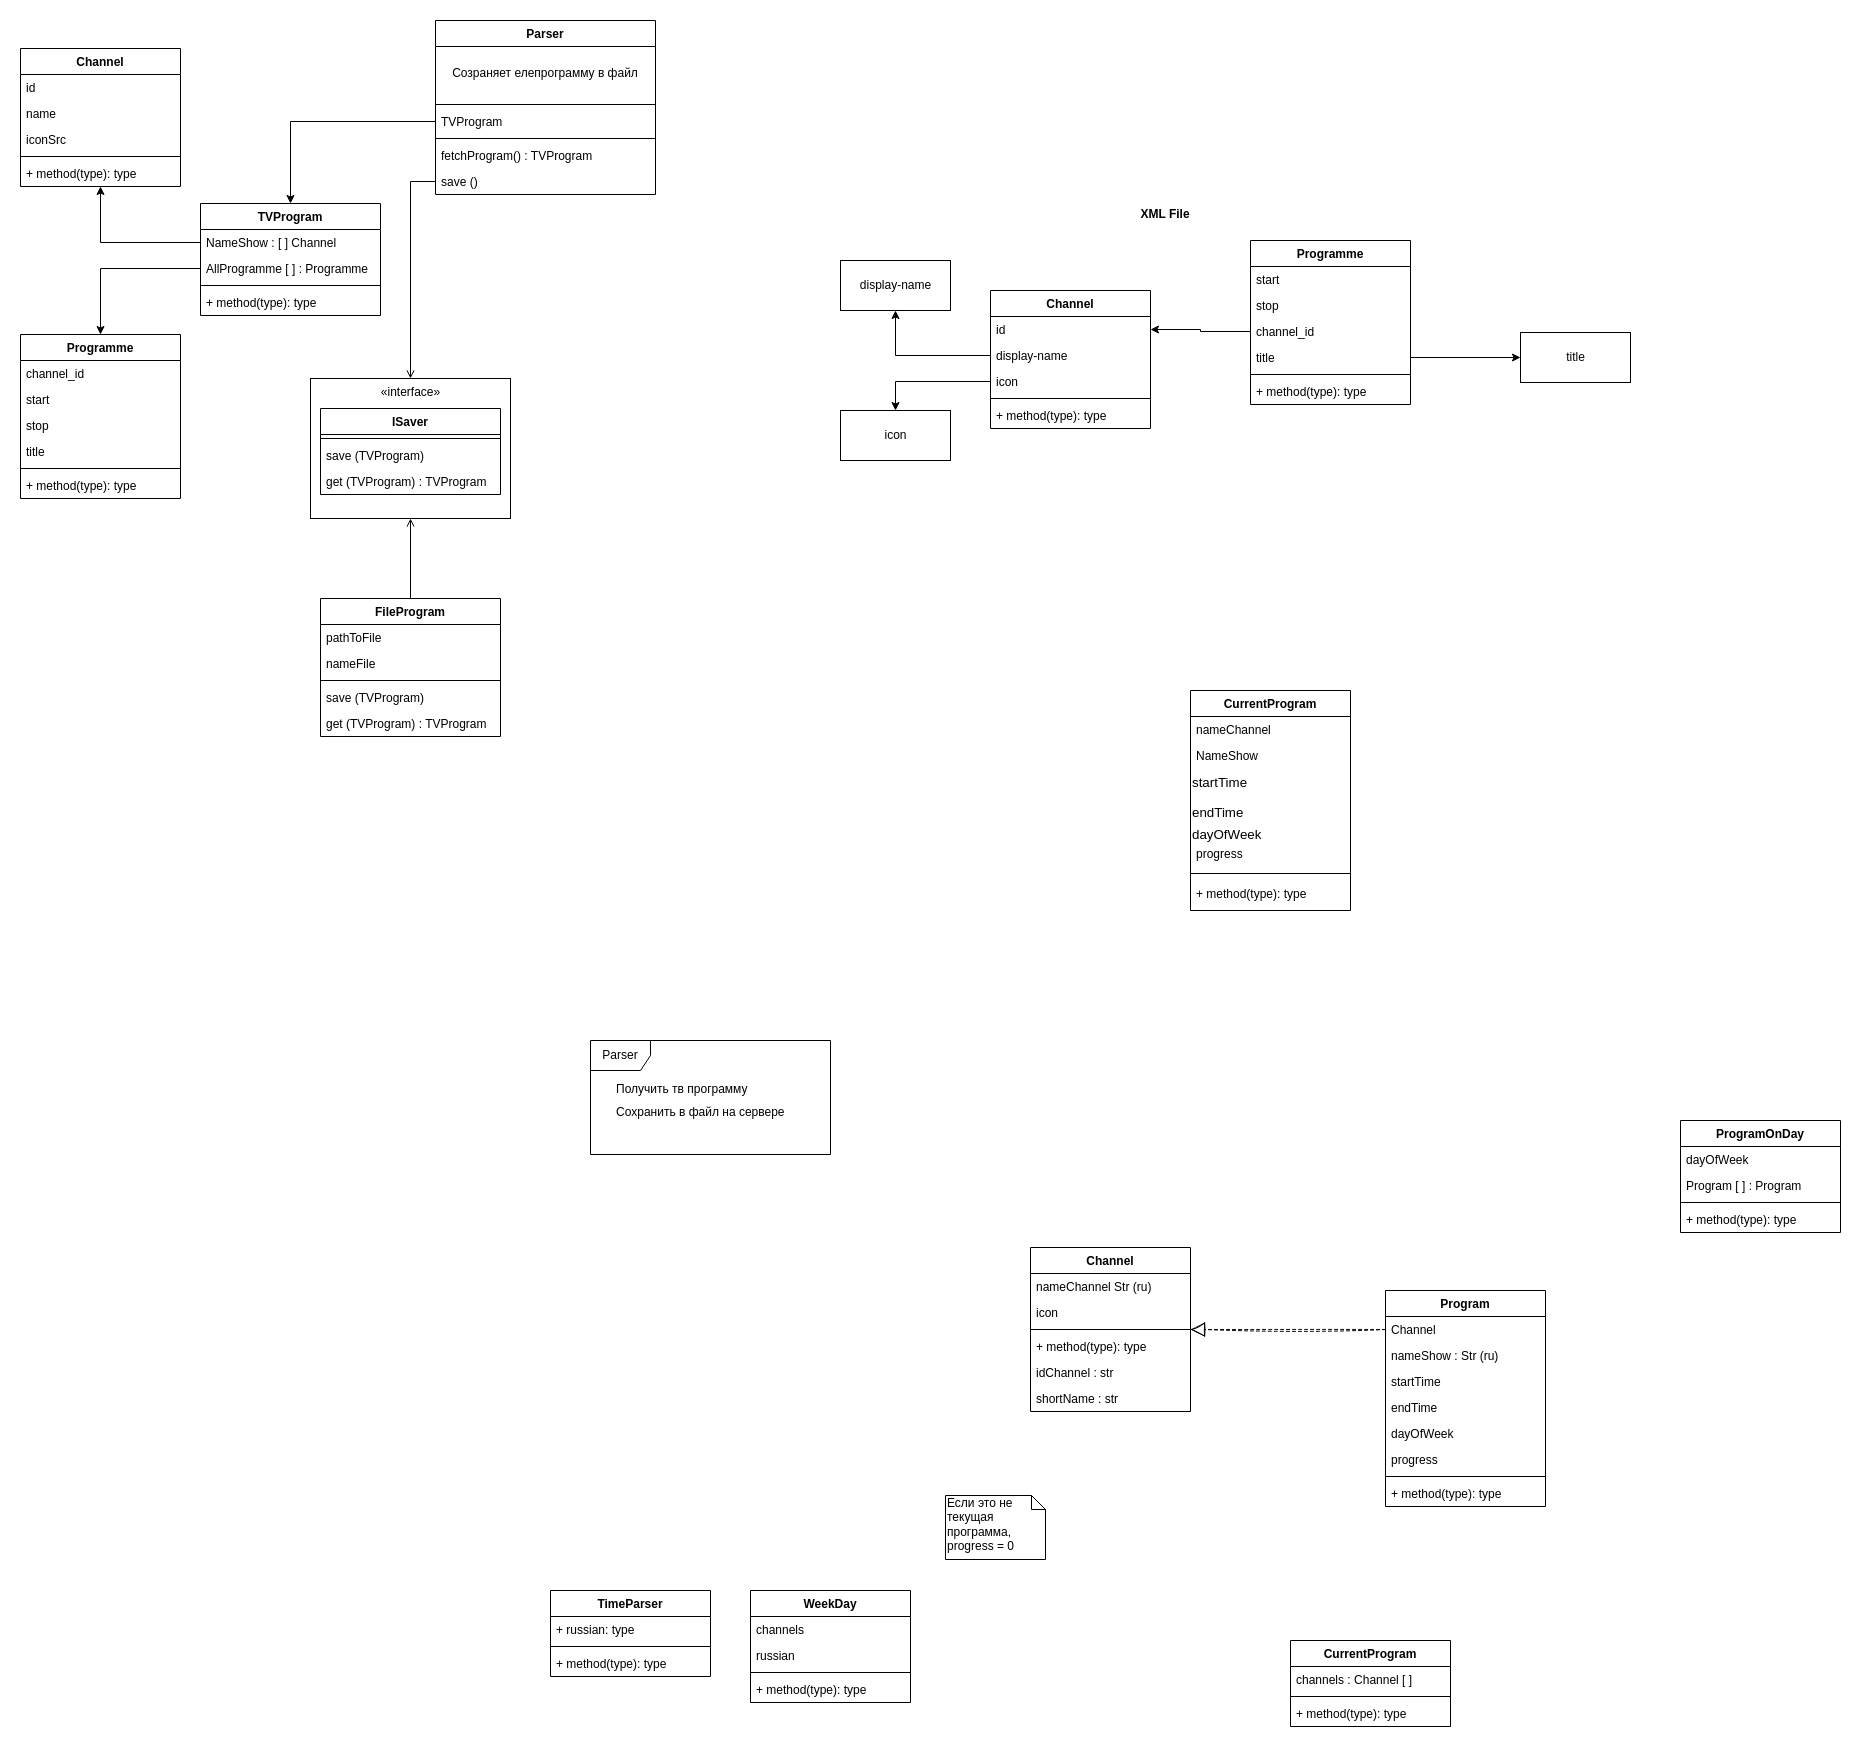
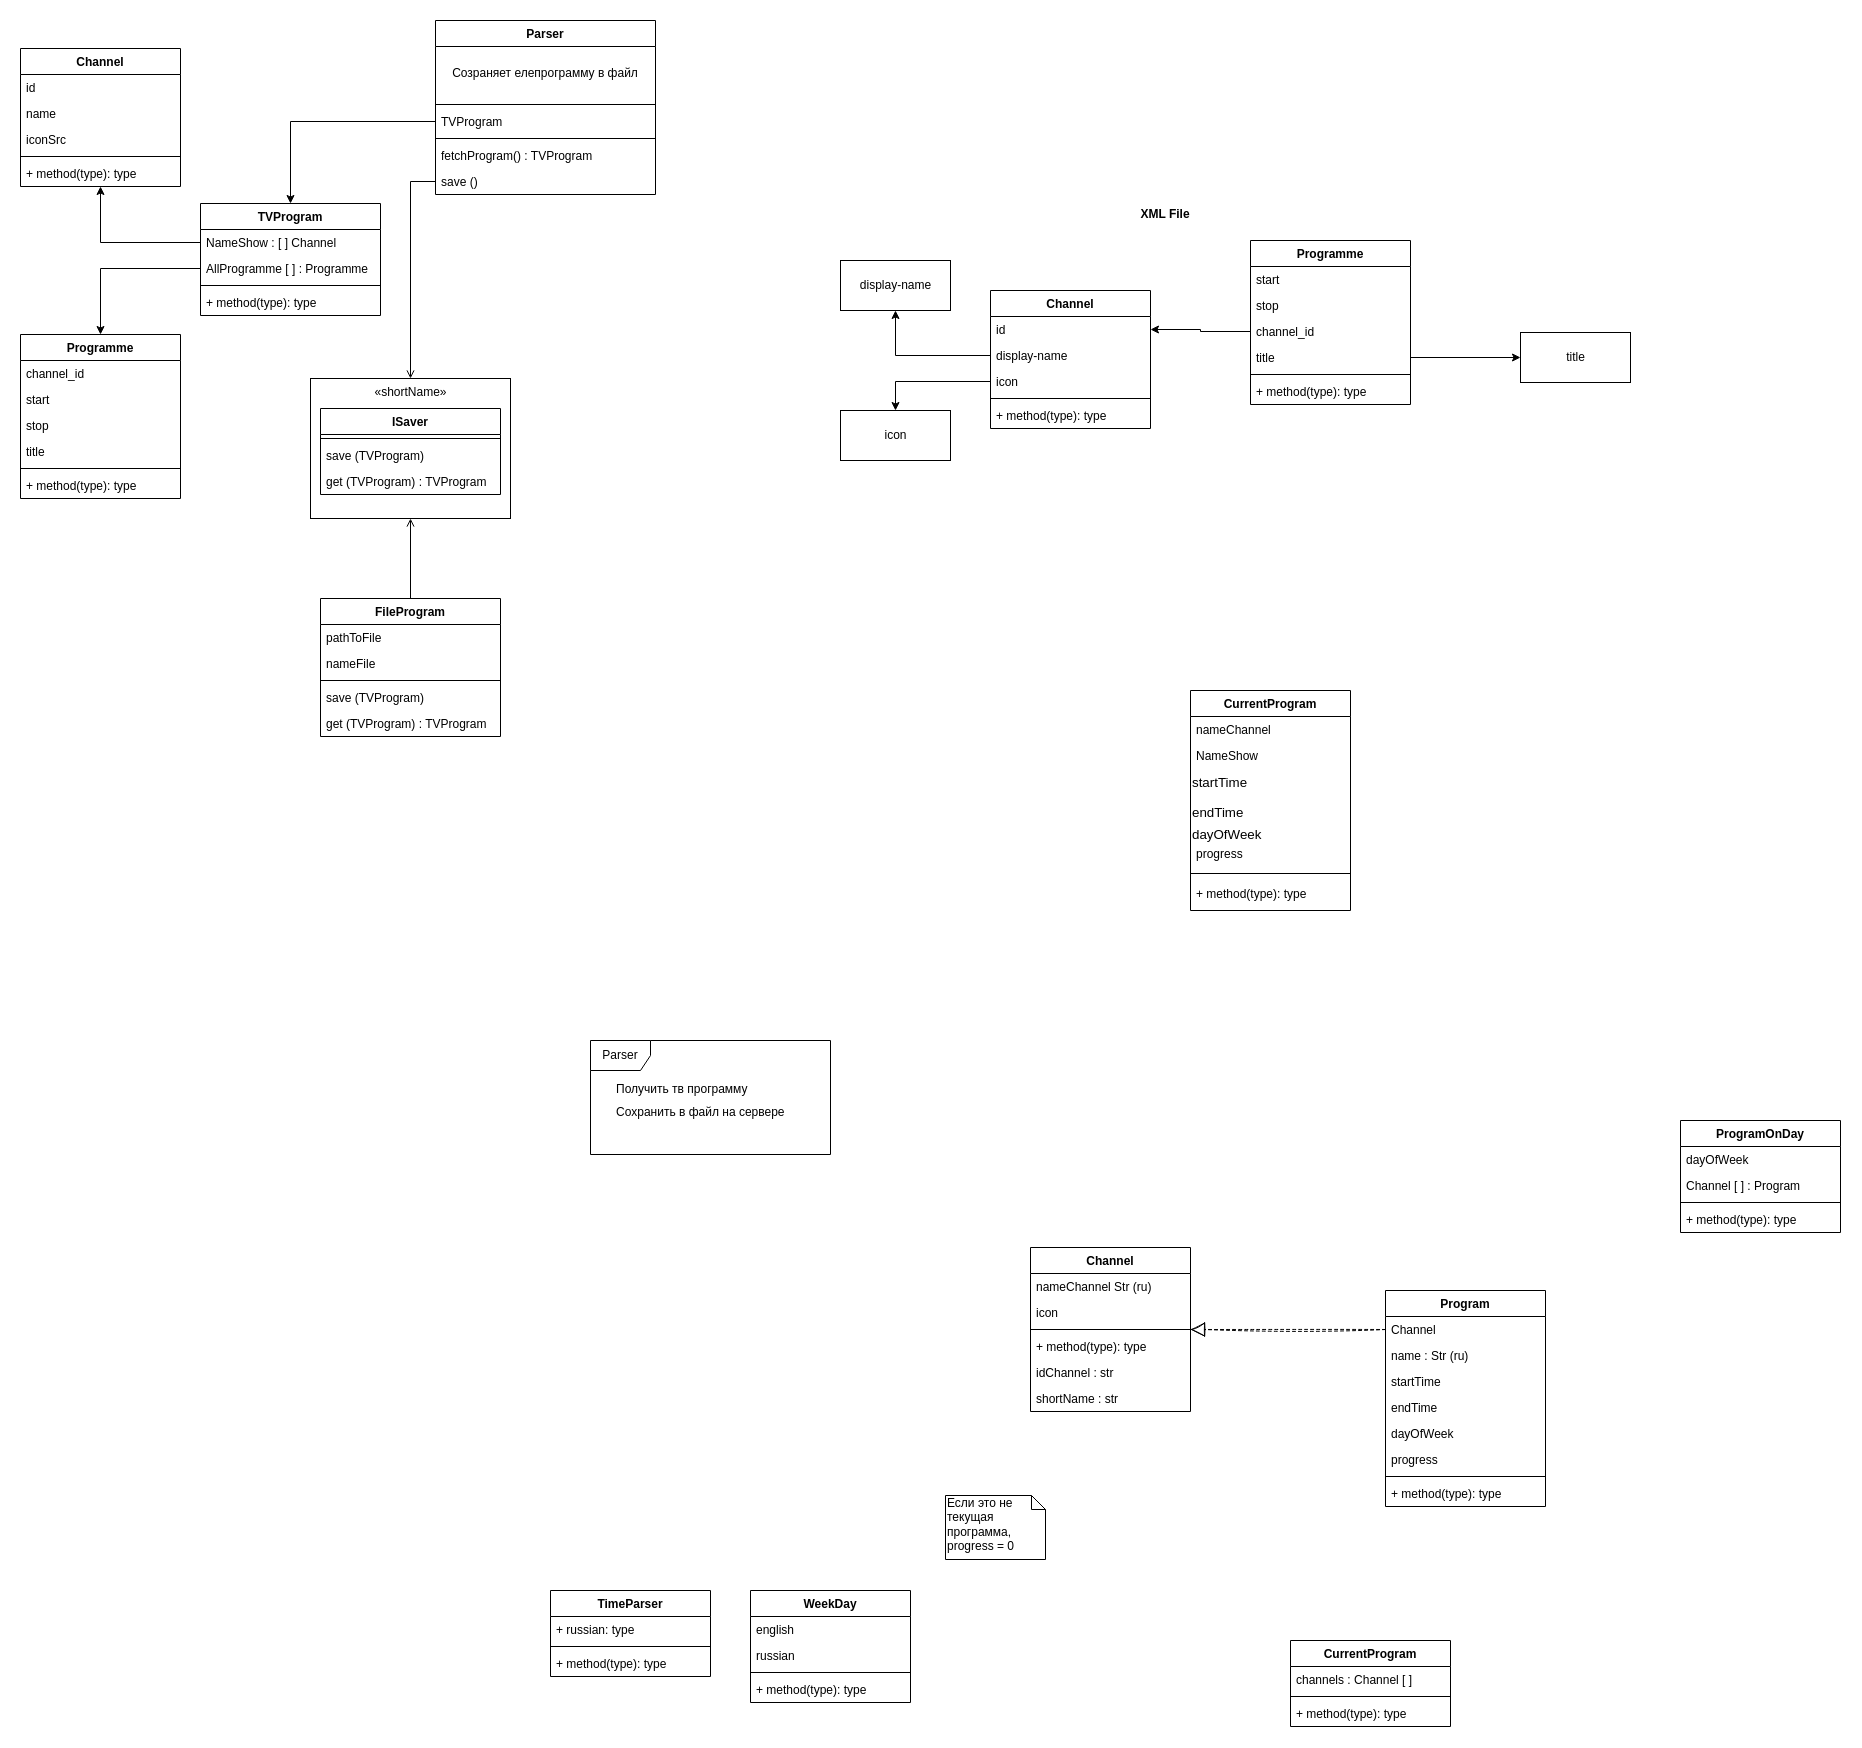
node "«interface»": label "«interface»" -> "«shortName»"
node "Program [ ] : Program": label "Program [ ] : Program" -> "Channel [ ] : Program"
node "nameShow : Str (ru)": label "nameShow : Str (ru)" -> "name : Str (ru)"
node "channels": label "channels" -> "english"
